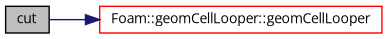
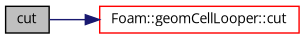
node "Foam::geomCellLooper::geomCellLooper": label "Foam::geomCellLooper::geomCellLooper" -> "Foam::geomCellLooper::cut"
